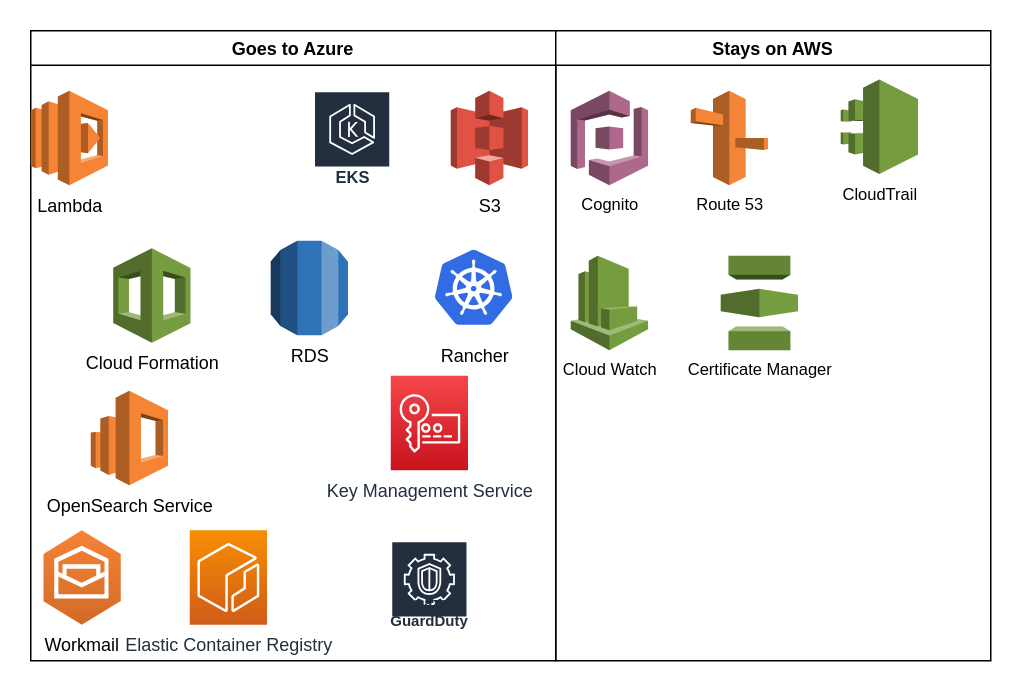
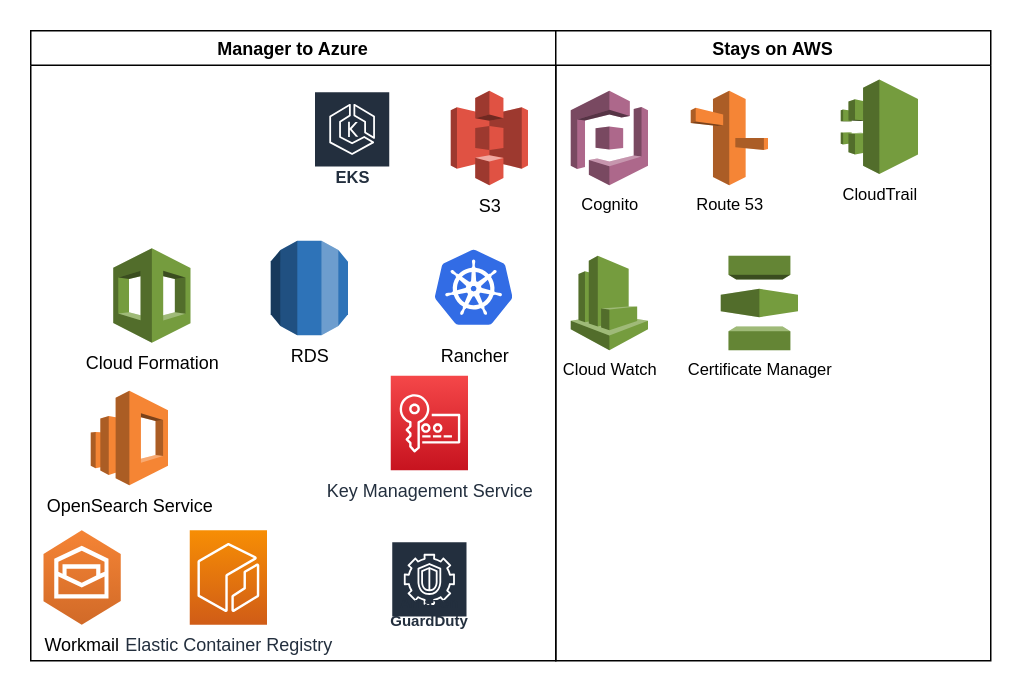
node "Goes to Azure": label "Goes to Azure" -> "Manager to Azure"
node "Lambda": removed
